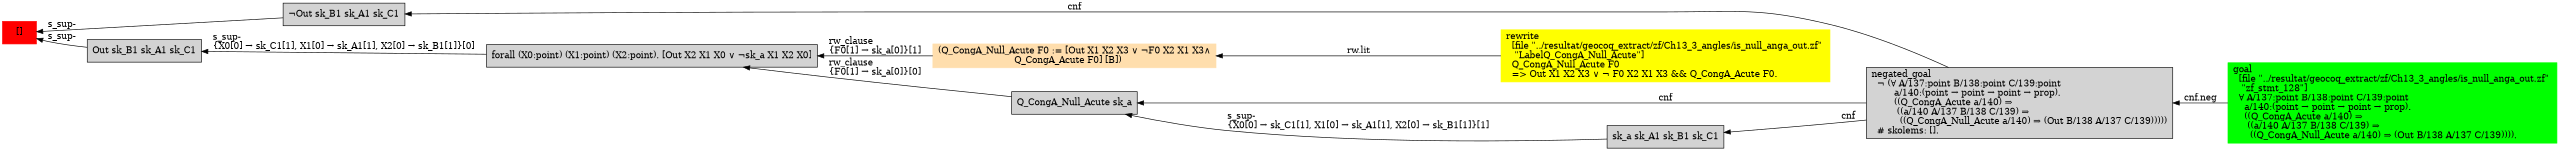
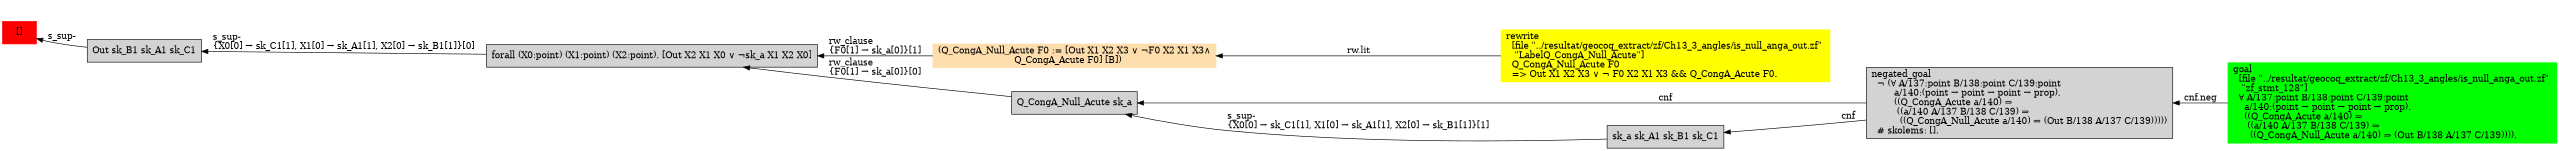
node "¬Out sk_B1 sk_A1 sk_C1": removed
